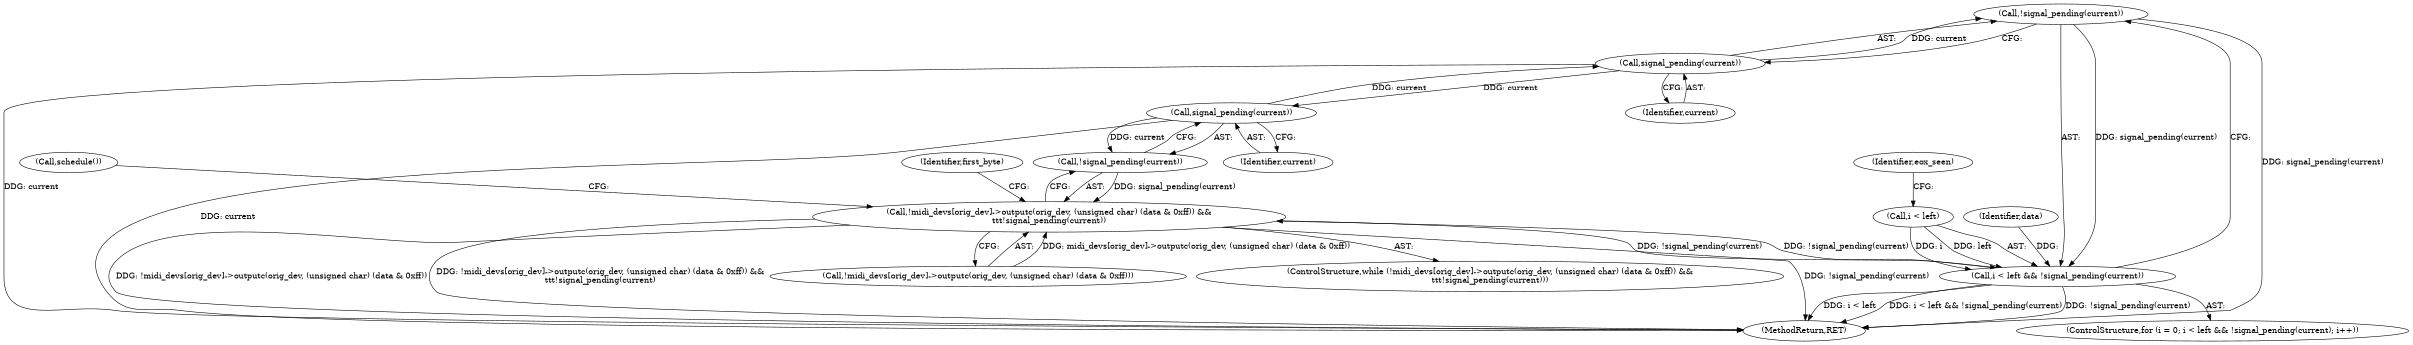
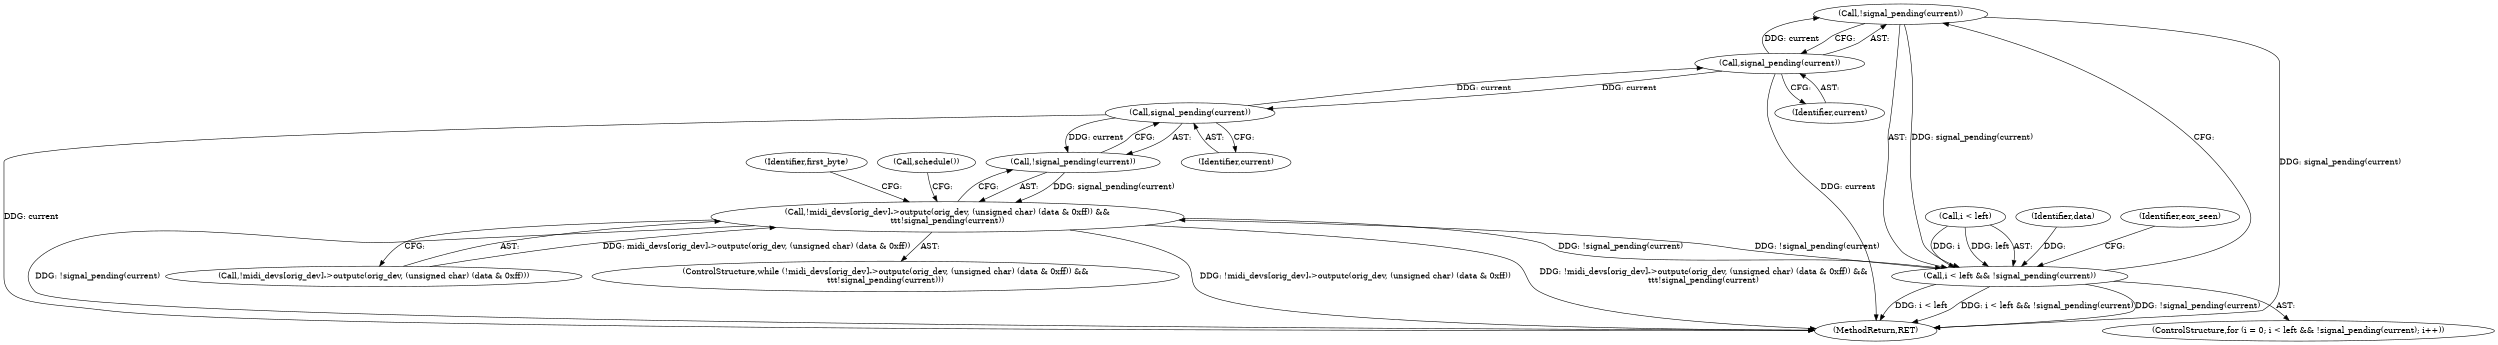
edge "(Identifier,eox_seen)" -> "(Call,i < left)": now "(Identifier,eox_seen)" -> "(Call,i < left && !signal_pending(current))"
